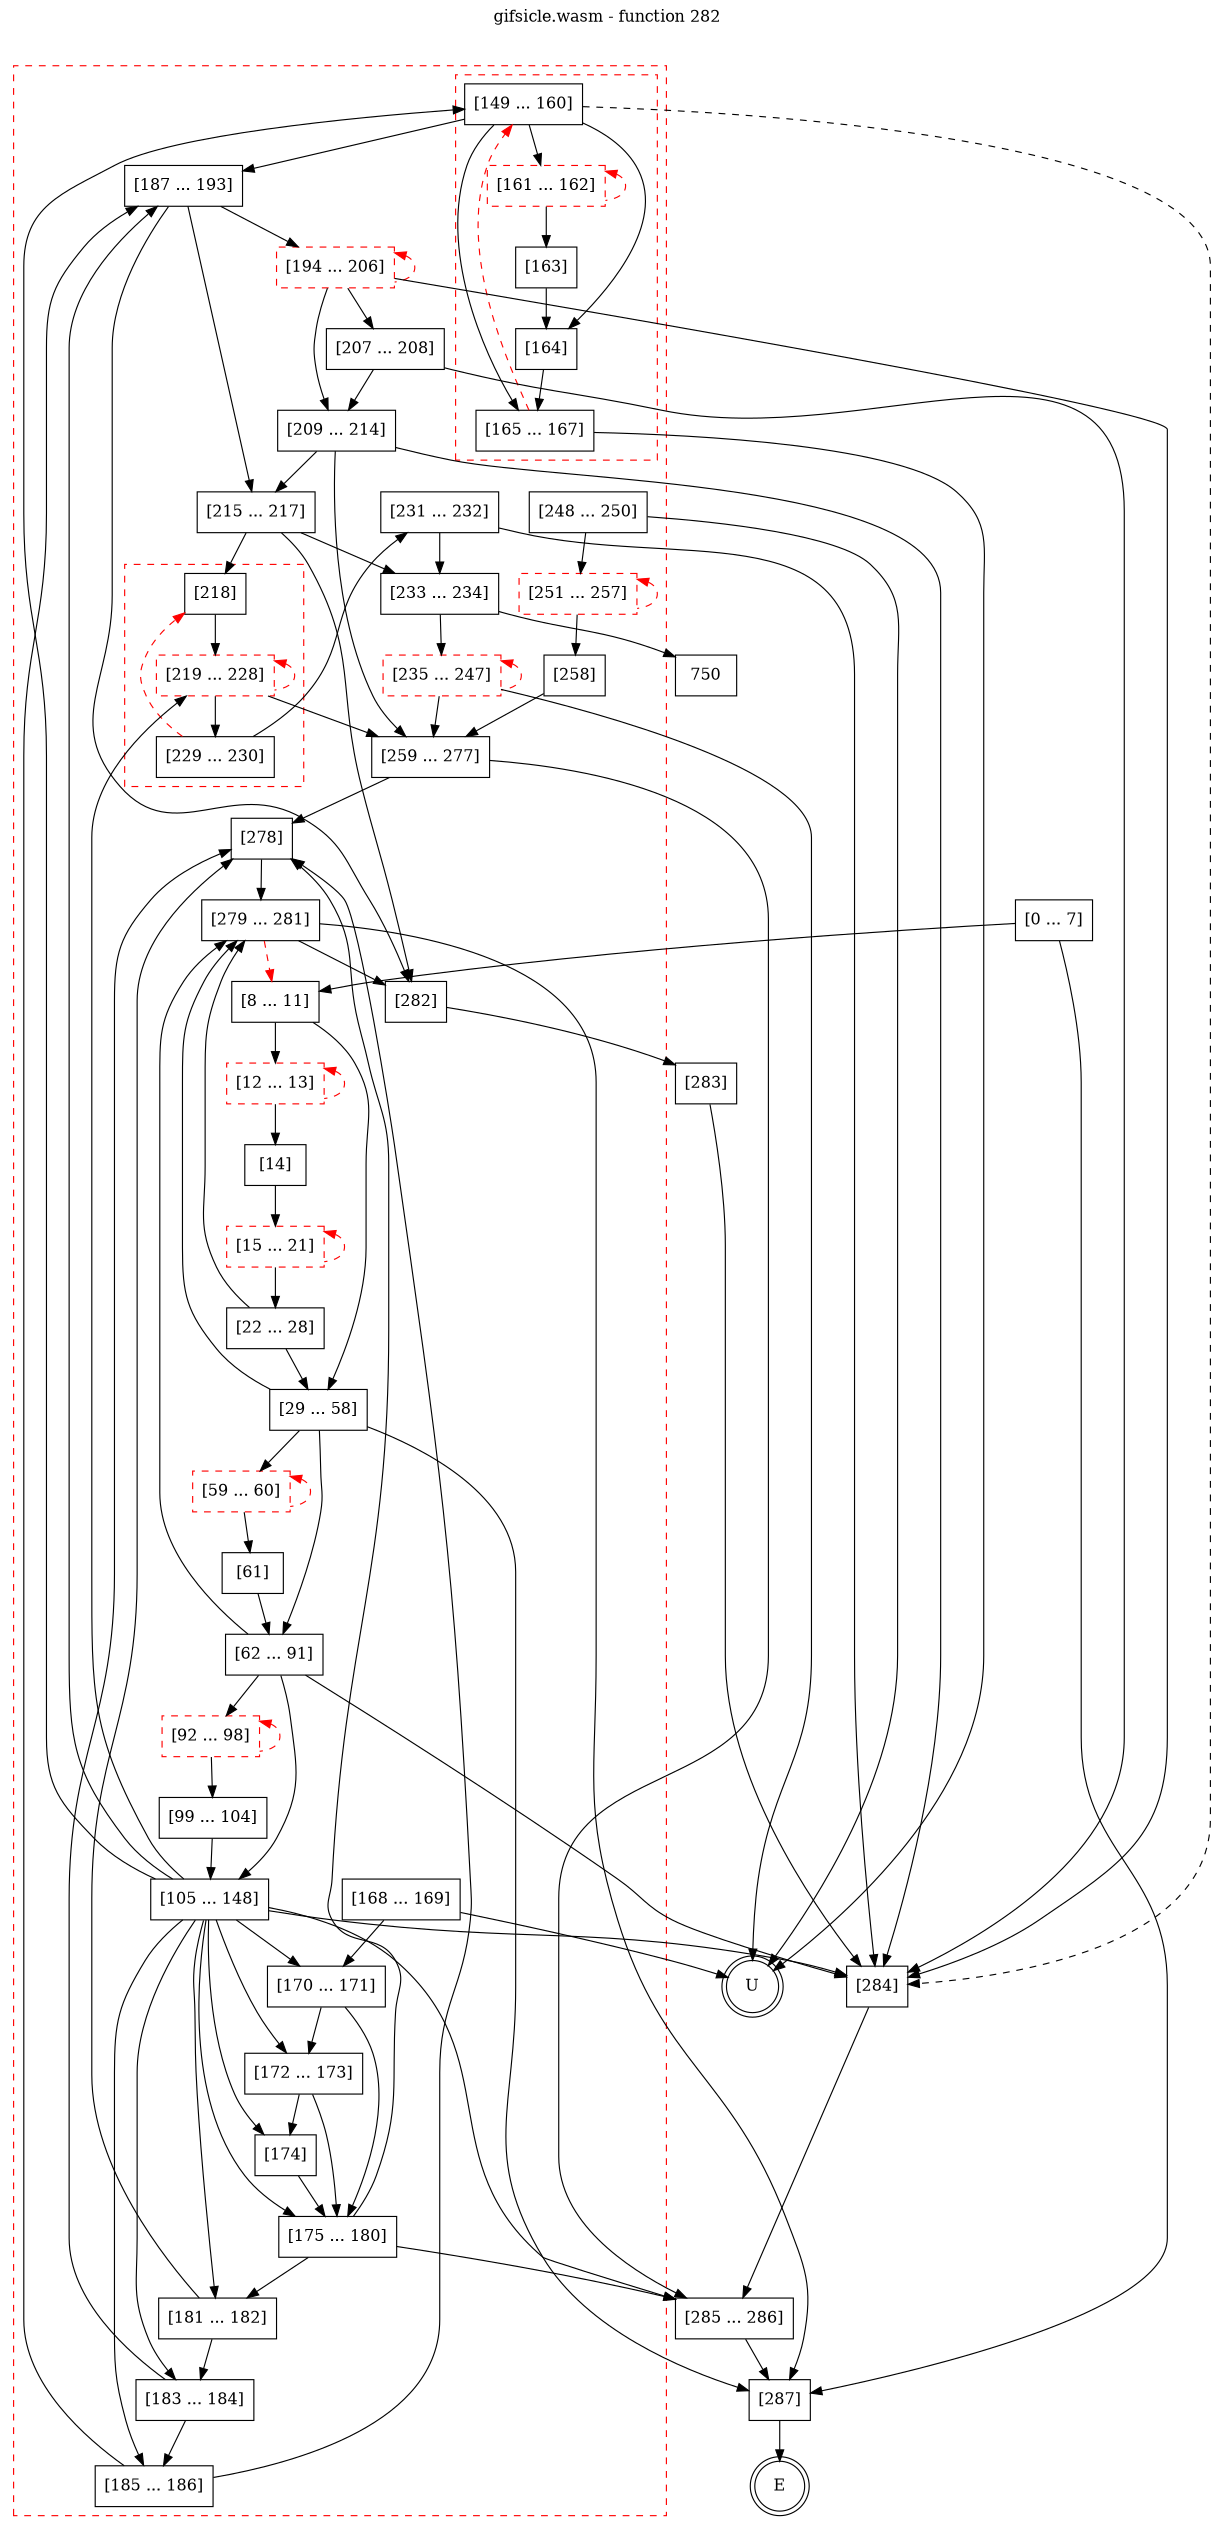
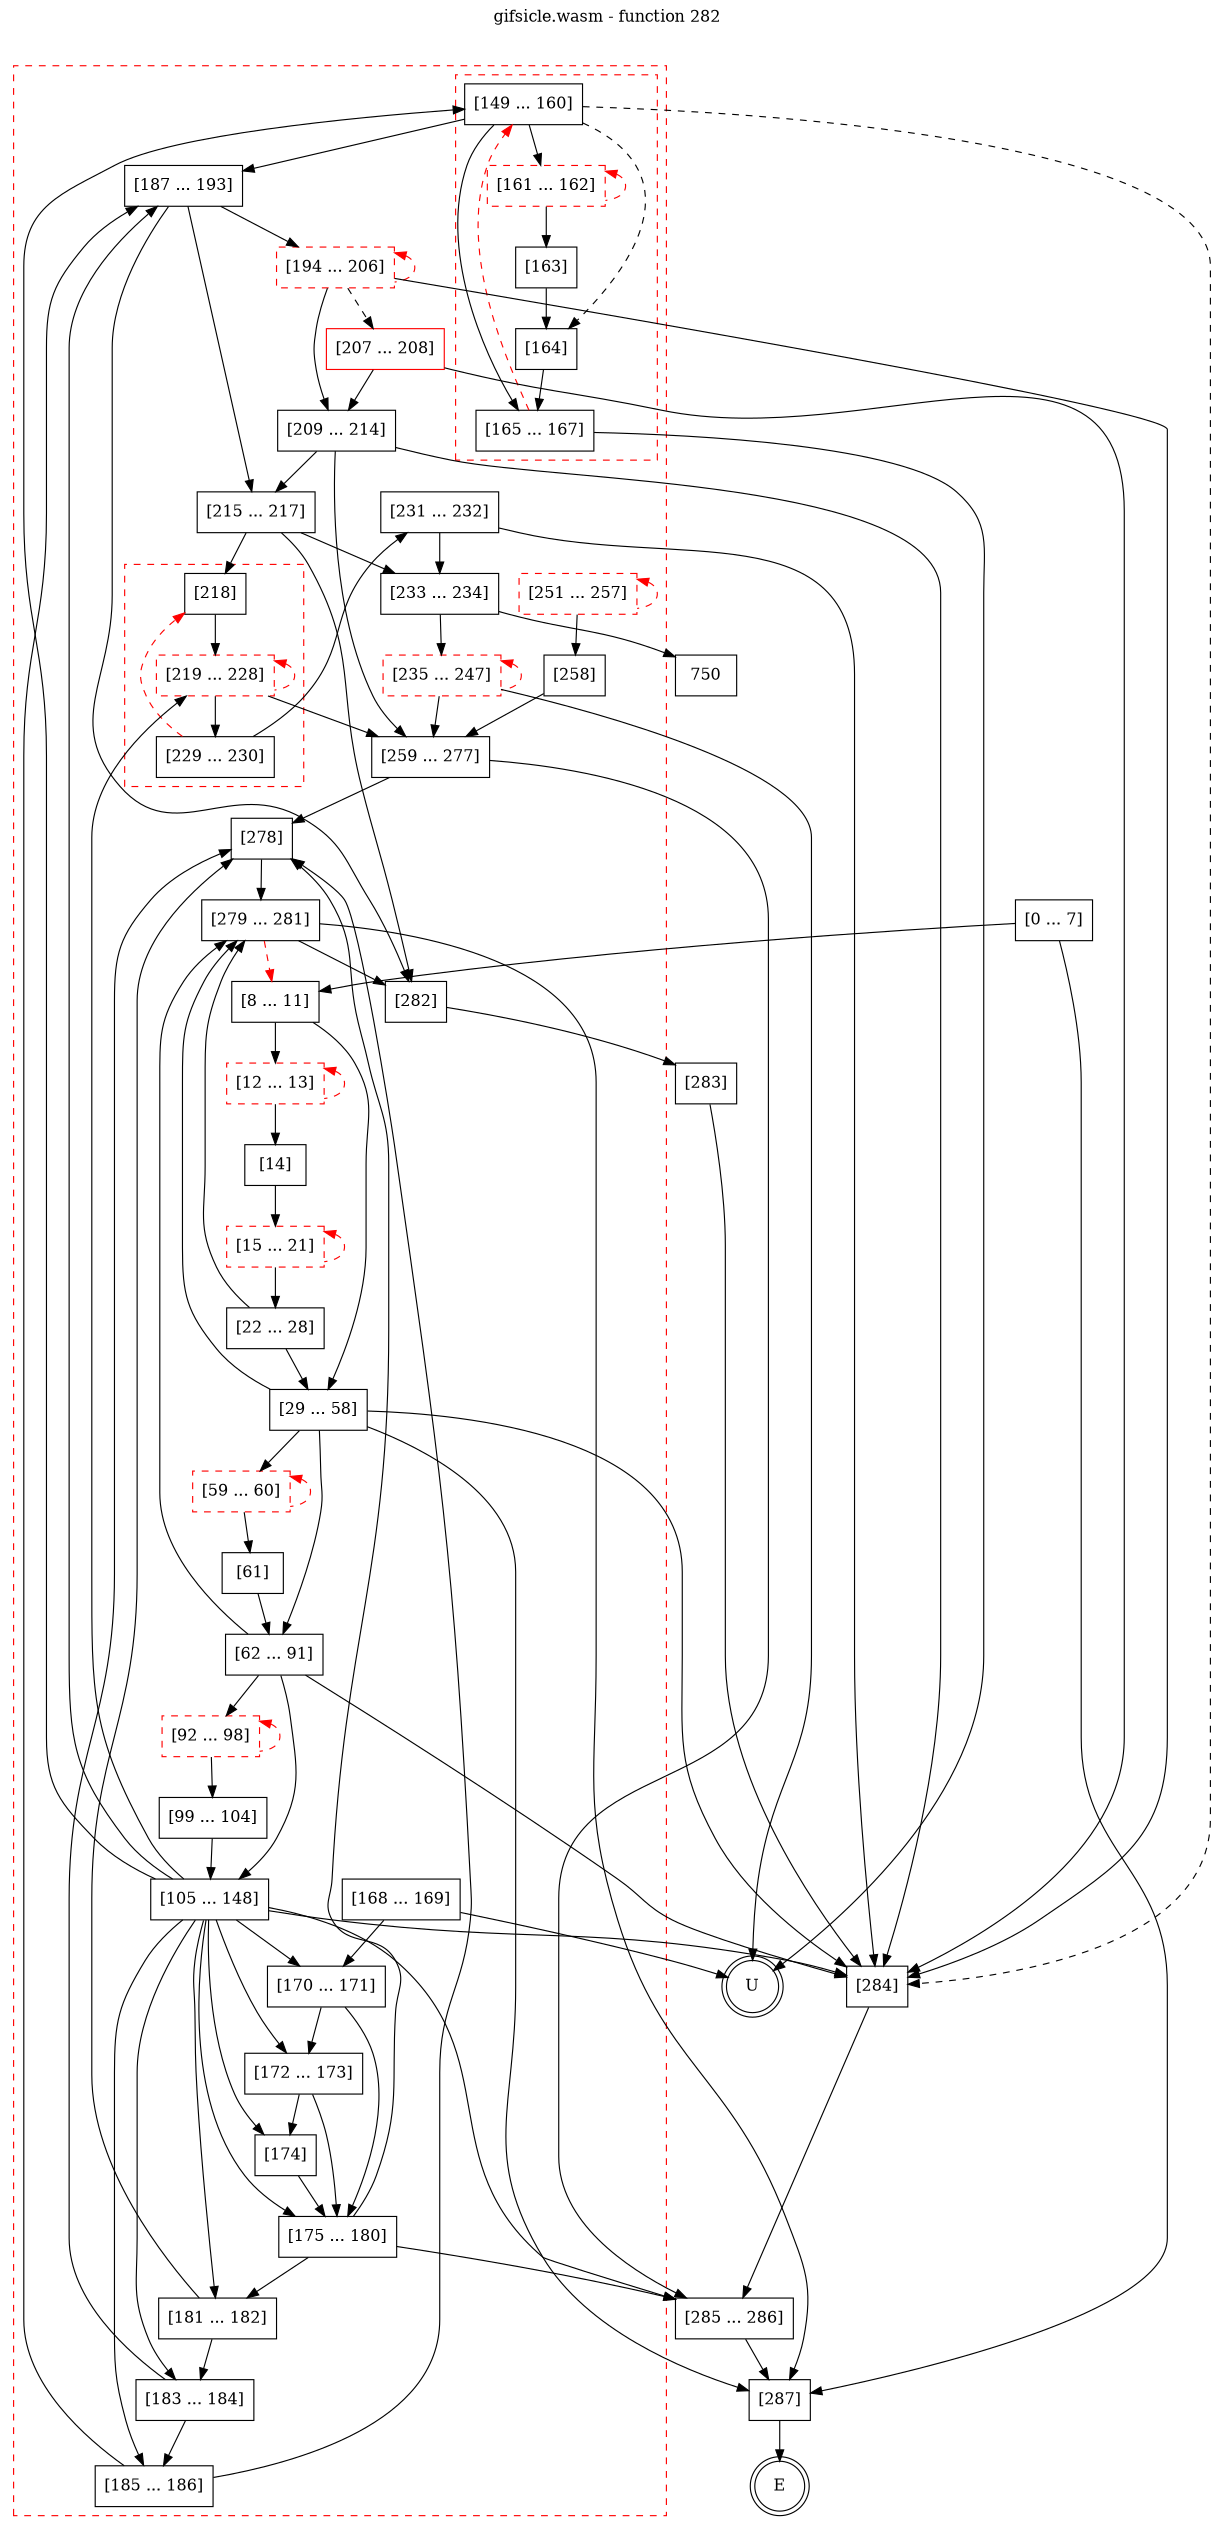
edge "[149 ... 160]" -> "[164]": style solid -> dashed
edge "[194 ... 206]" -> "[207 ... 208]": style solid -> dashed
node "[207 ... 208]": color black -> red
node "[248 ... 250]": removed
edge "[29 ... 58]" -> "[284]": added
